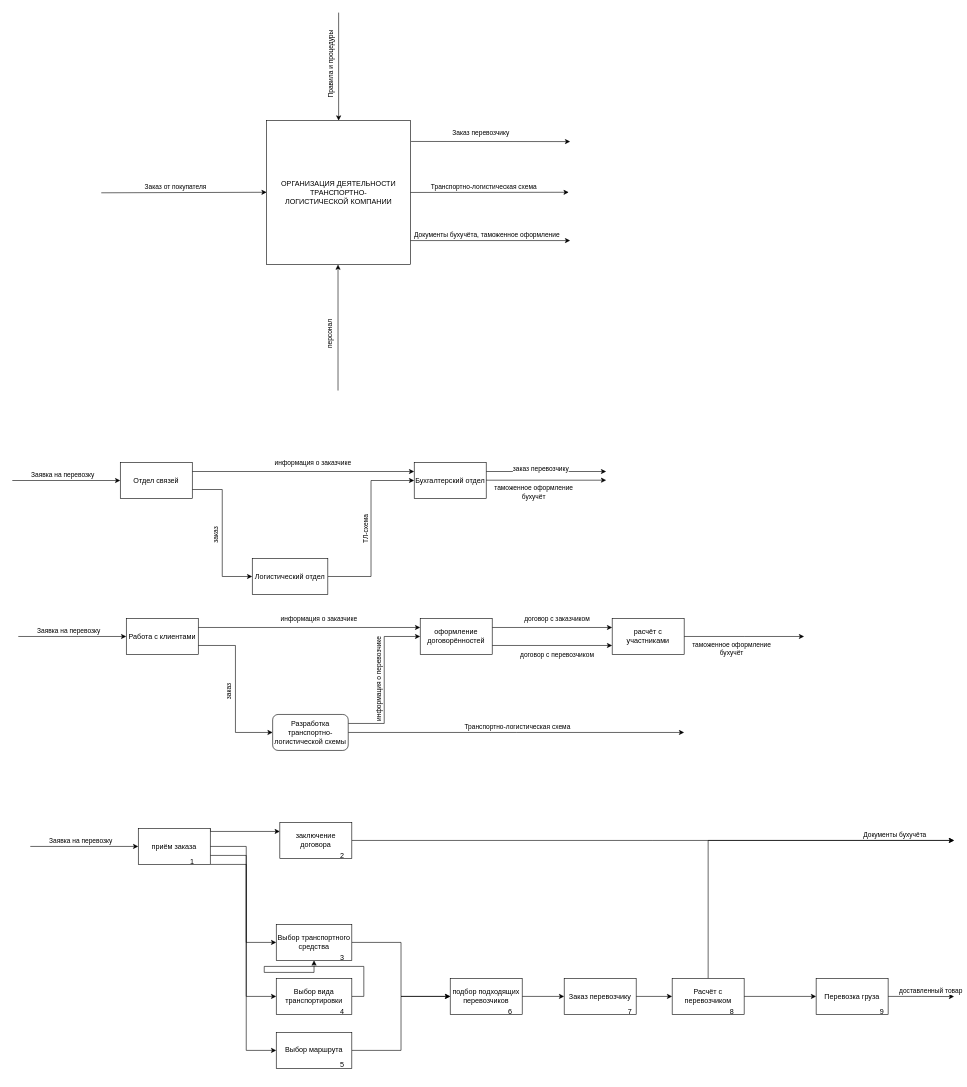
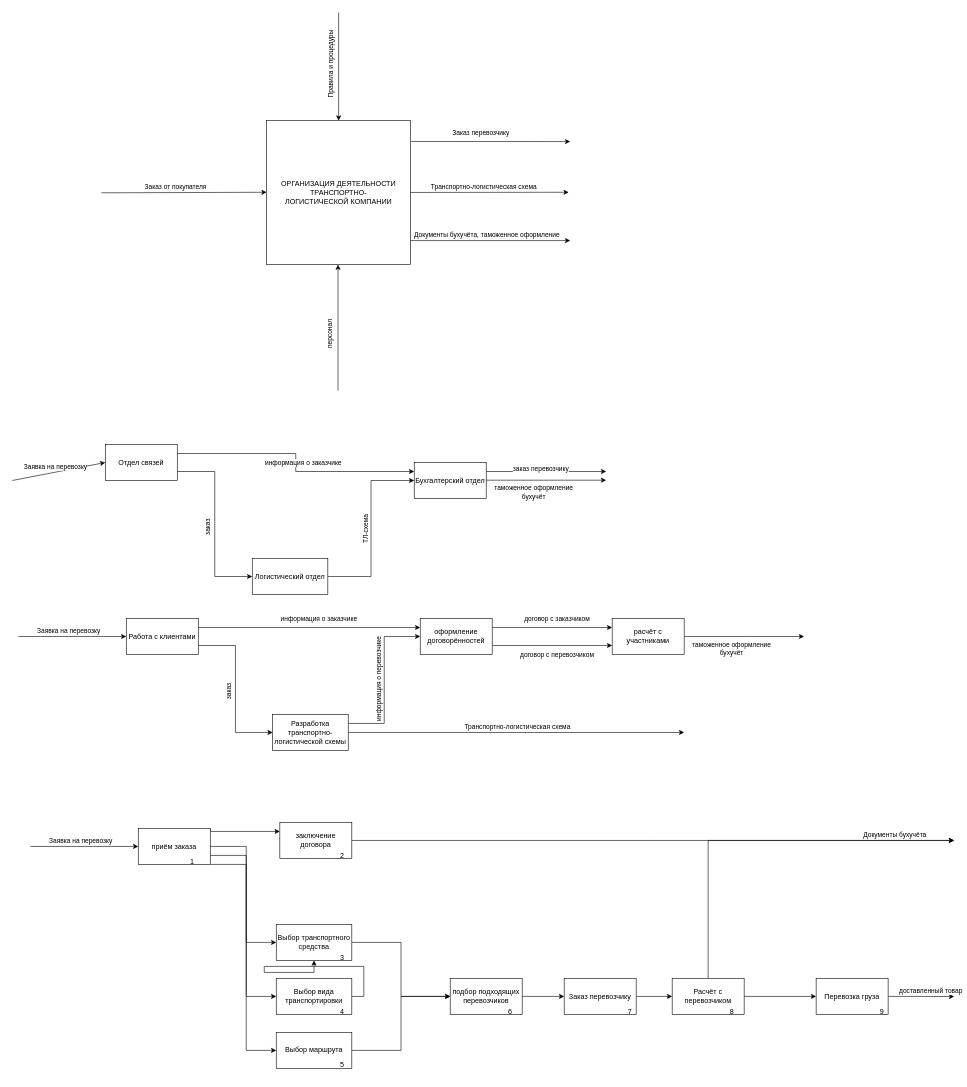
node "Отдел связей": moved (156, 480) -> (141, 462)
node "Разработка транспортно-логистической схемы": shape rounded rectangle -> rectangle
